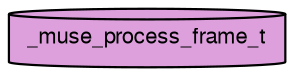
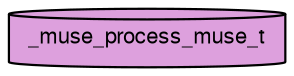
node "_muse_process_frame_t": label "_muse_process_frame_t" -> "_muse_process_muse_t"
